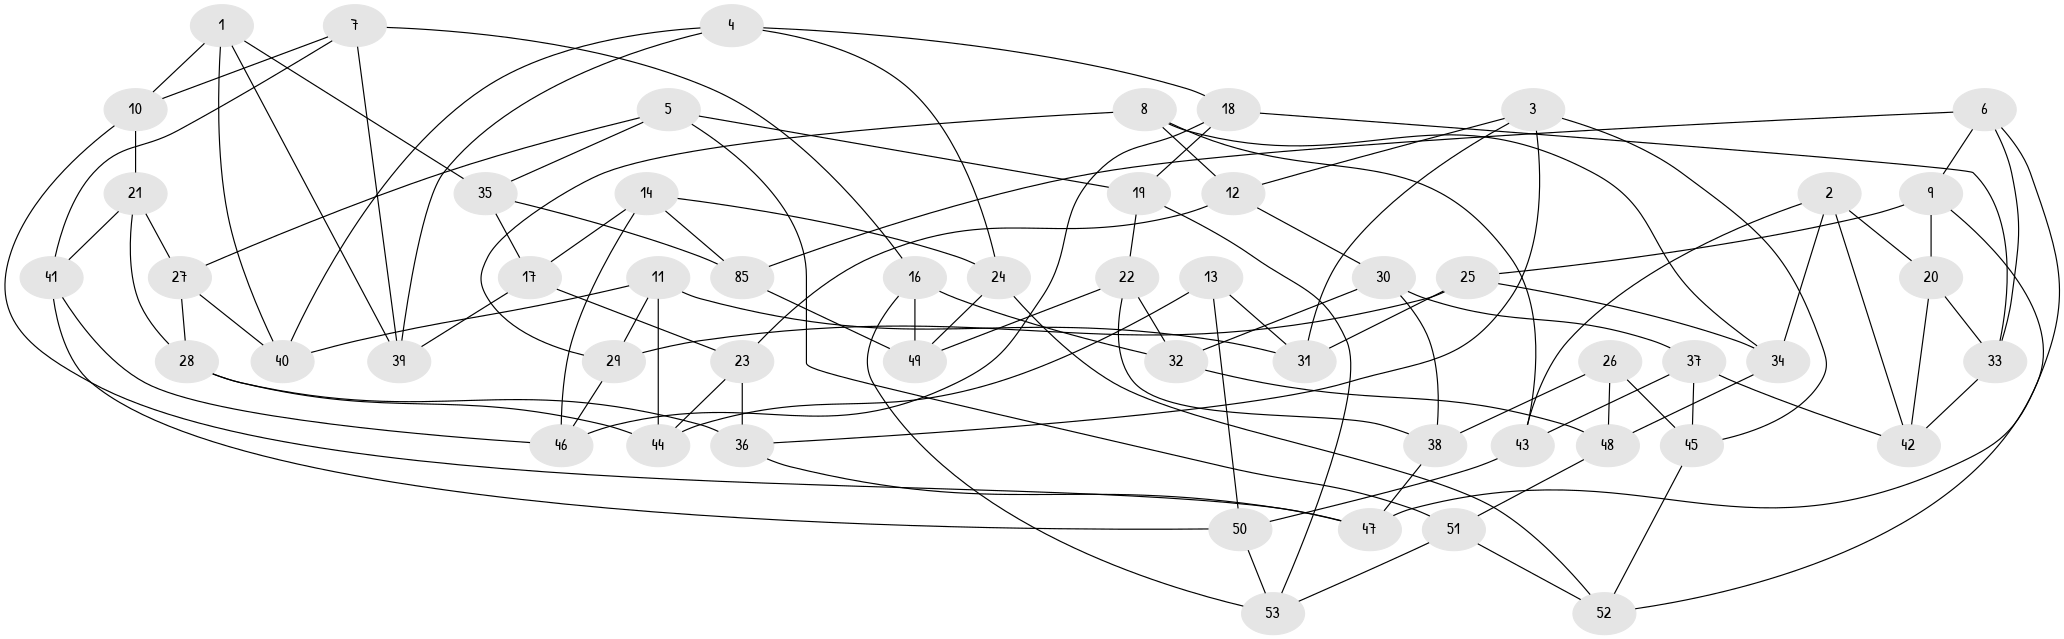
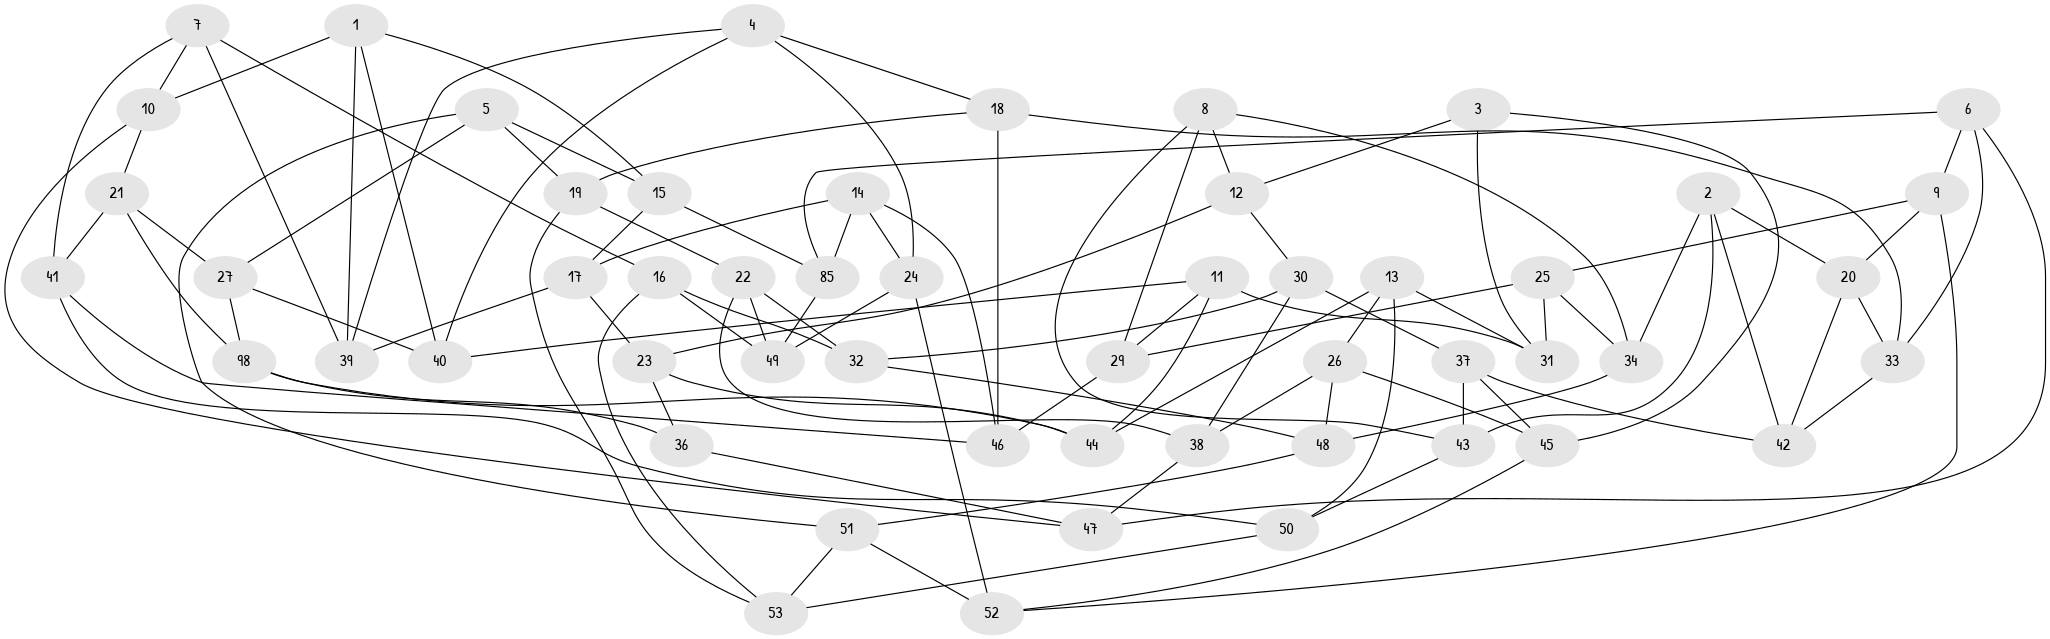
node "35": label "35" -> "15"
edge "13" -- "26": added
node "28": label "28" -> "98"
edge "3" -- "36": removed
